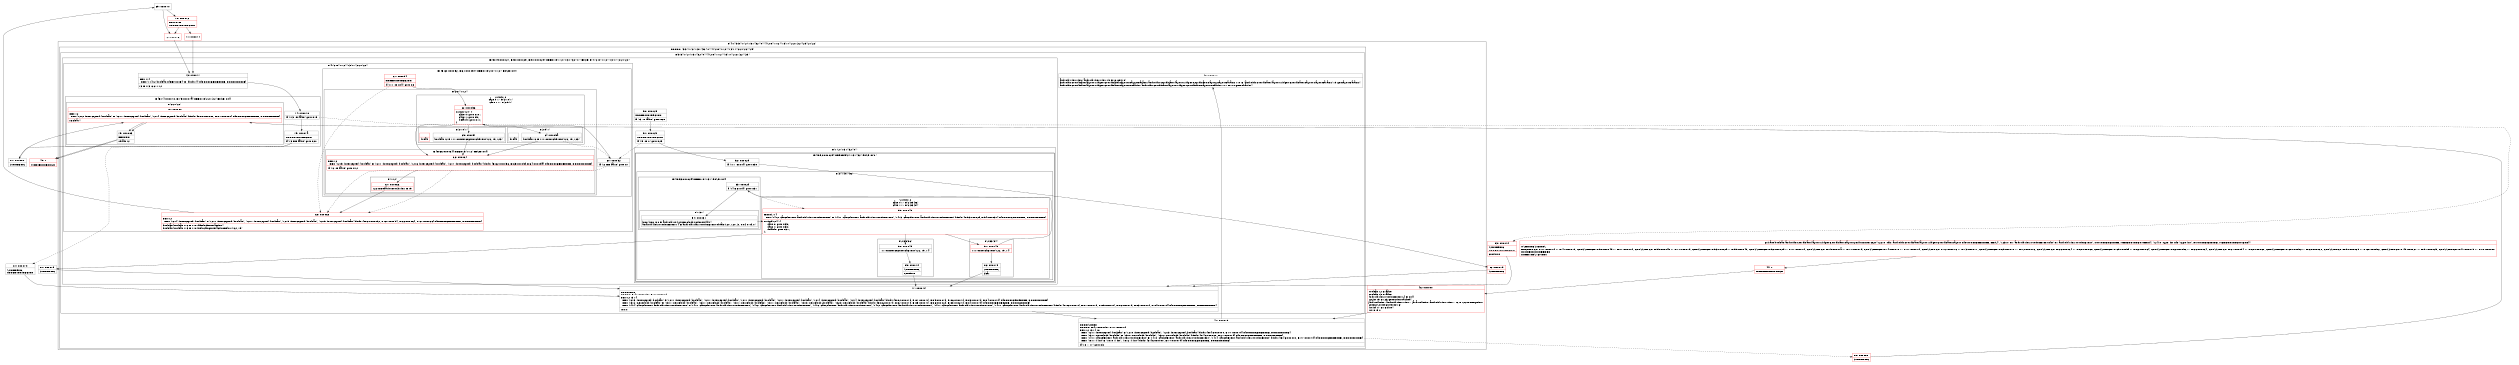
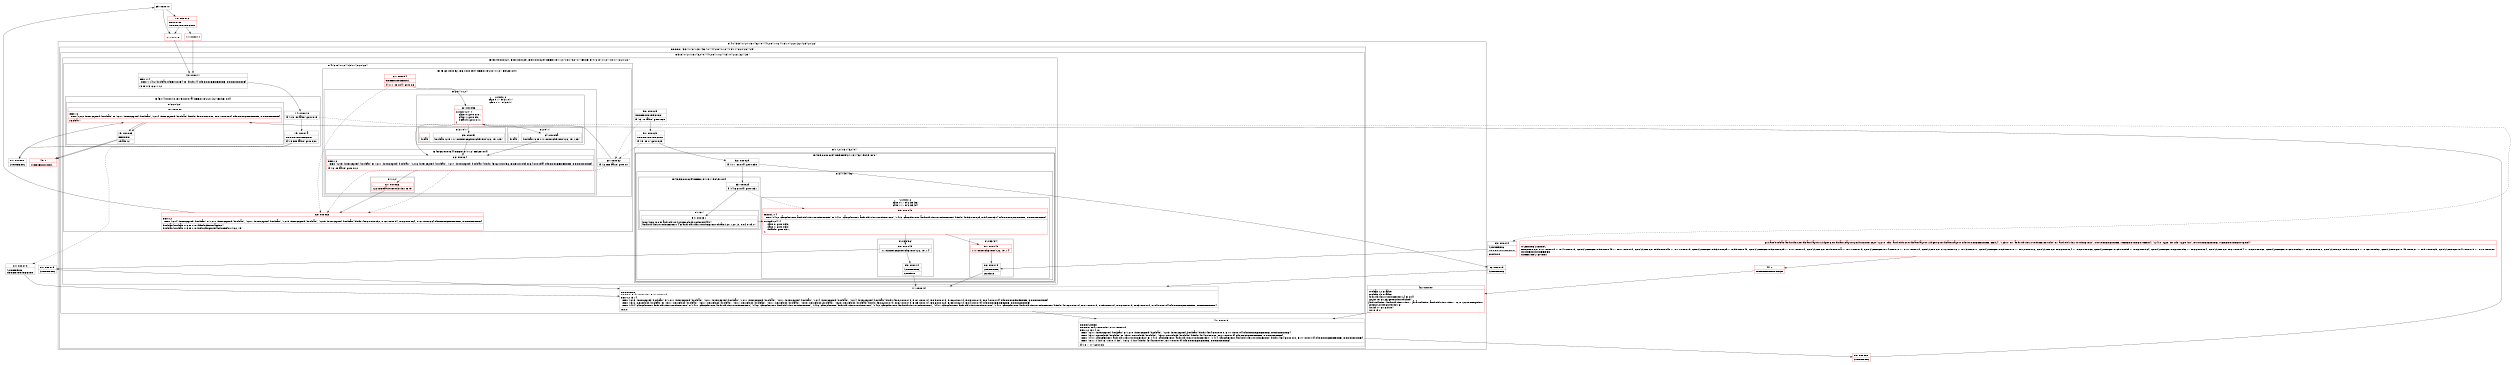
node "61: 0x0054": text "ADDED_TO_REGION" -> "ADDED_TO_HINTS"
node "48: 0x0017": removed
edge "64: 0x005a" -> "60: 0x0052": now "50: 0x0029" -> "60: 0x0052"
node "45: ?": text "MTH_EXIT_BLOCK" -> "MTH_EXIT_VARS"
edge "57: 0x0049" -> "53: 0x002f": now "52: 0x002d" -> "53: 0x002f"
edge "55: 0x0045" -> "87: 0x007d": now "58: 0x004d" -> "87: 0x007d"
node "86: 0x007d": text "clear" -> "continue"
edge "83: 0x007d" -> "77: 0x007d": now "83: 0x007d" -> "86: 0x007d"
edge "47: 0x0015" -> "80: 0x0080": style dashed -> solid
